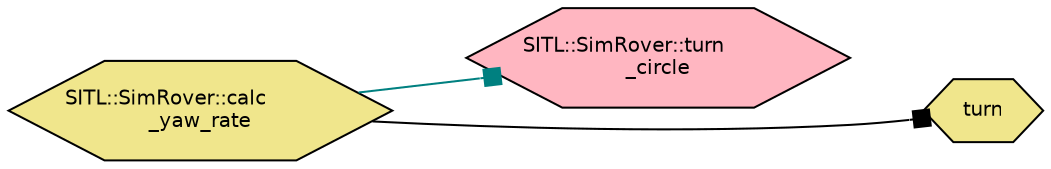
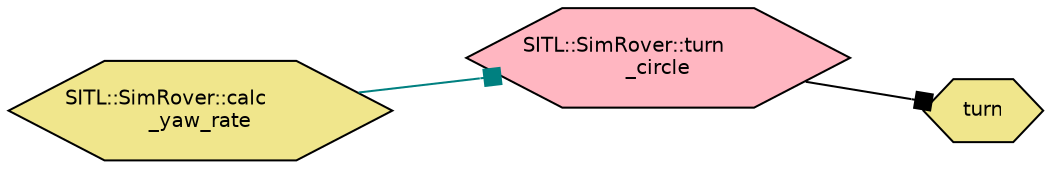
edge "SITL::SimRover::calc _yaw_rate" -> "turn": now "SITL::SimRover::turn _circle" -> "turn"
